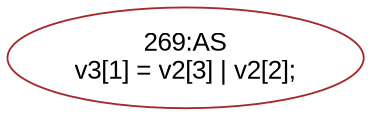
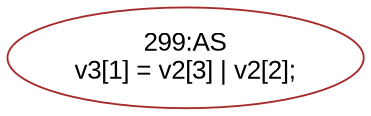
node "269:AS v3[1] = v2[3] | v2[2];": label "269:AS v3[1] = v2[3] | v2[2];" -> "299:AS v3[1] = v2[3] | v2[2];"
